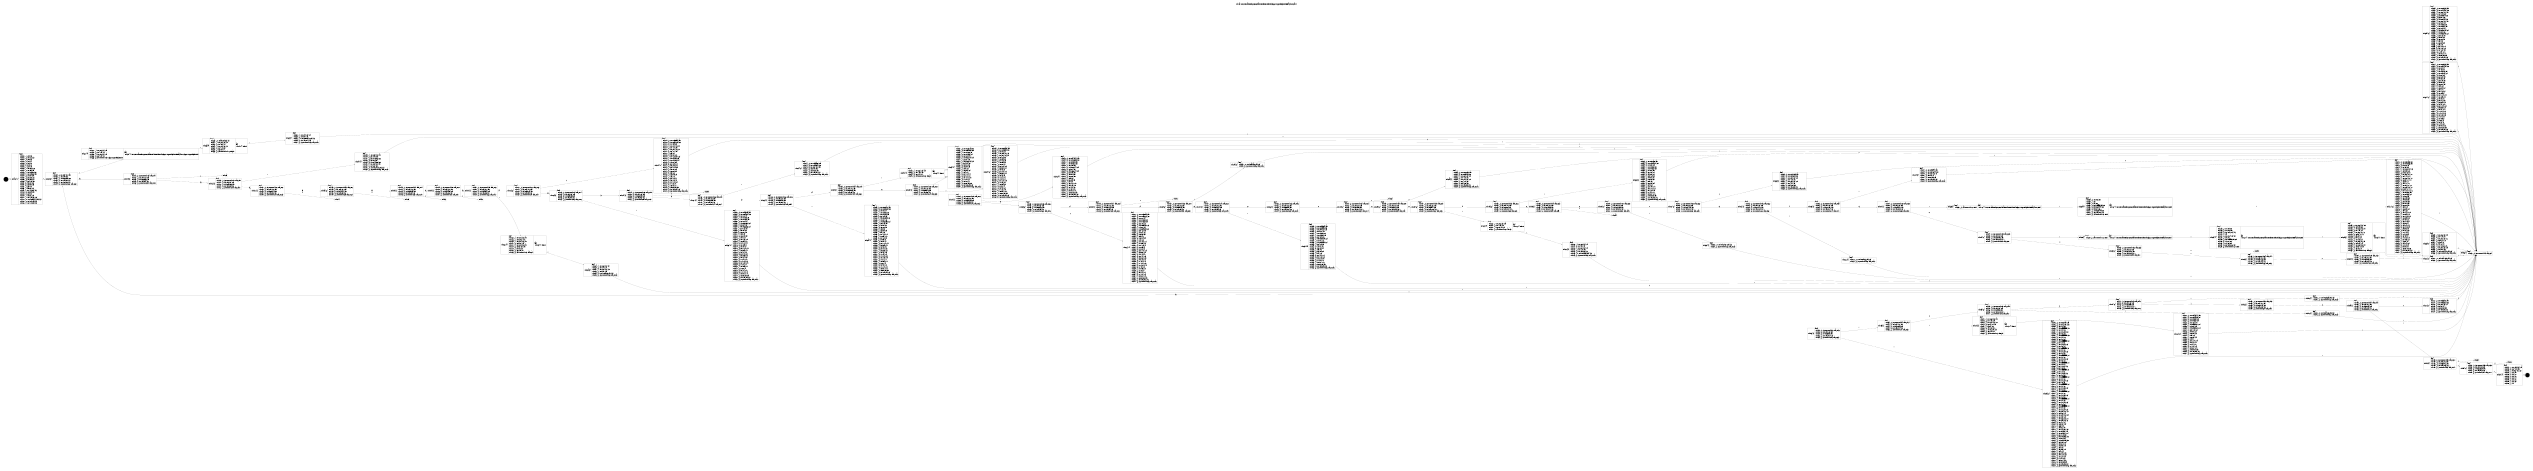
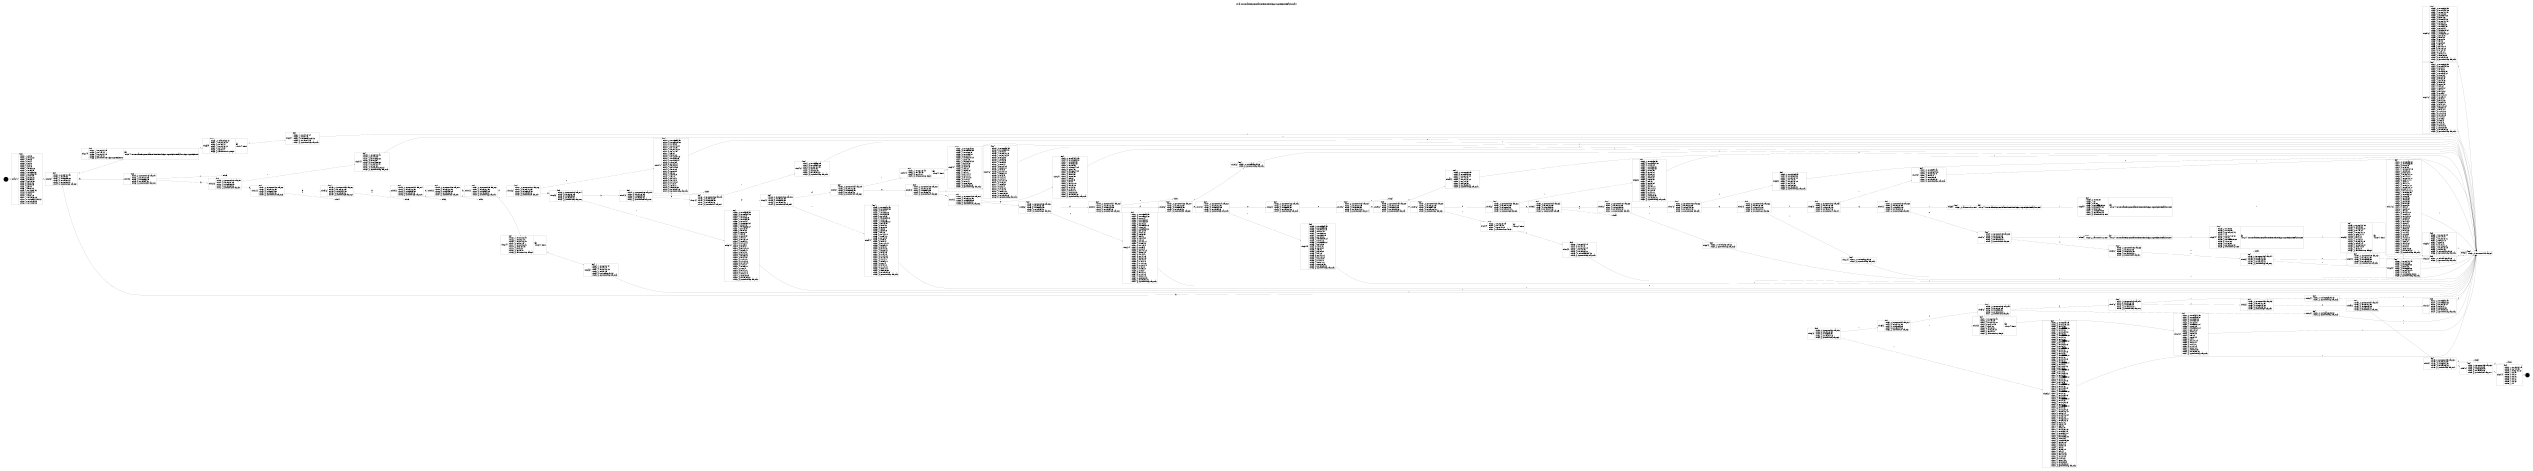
edge "0x401cbb [28]" -> "0x402951 [97]": now "0x401cbb [28]" -> "0x401cd7 [28]"
node "0x402885 [42]": added
